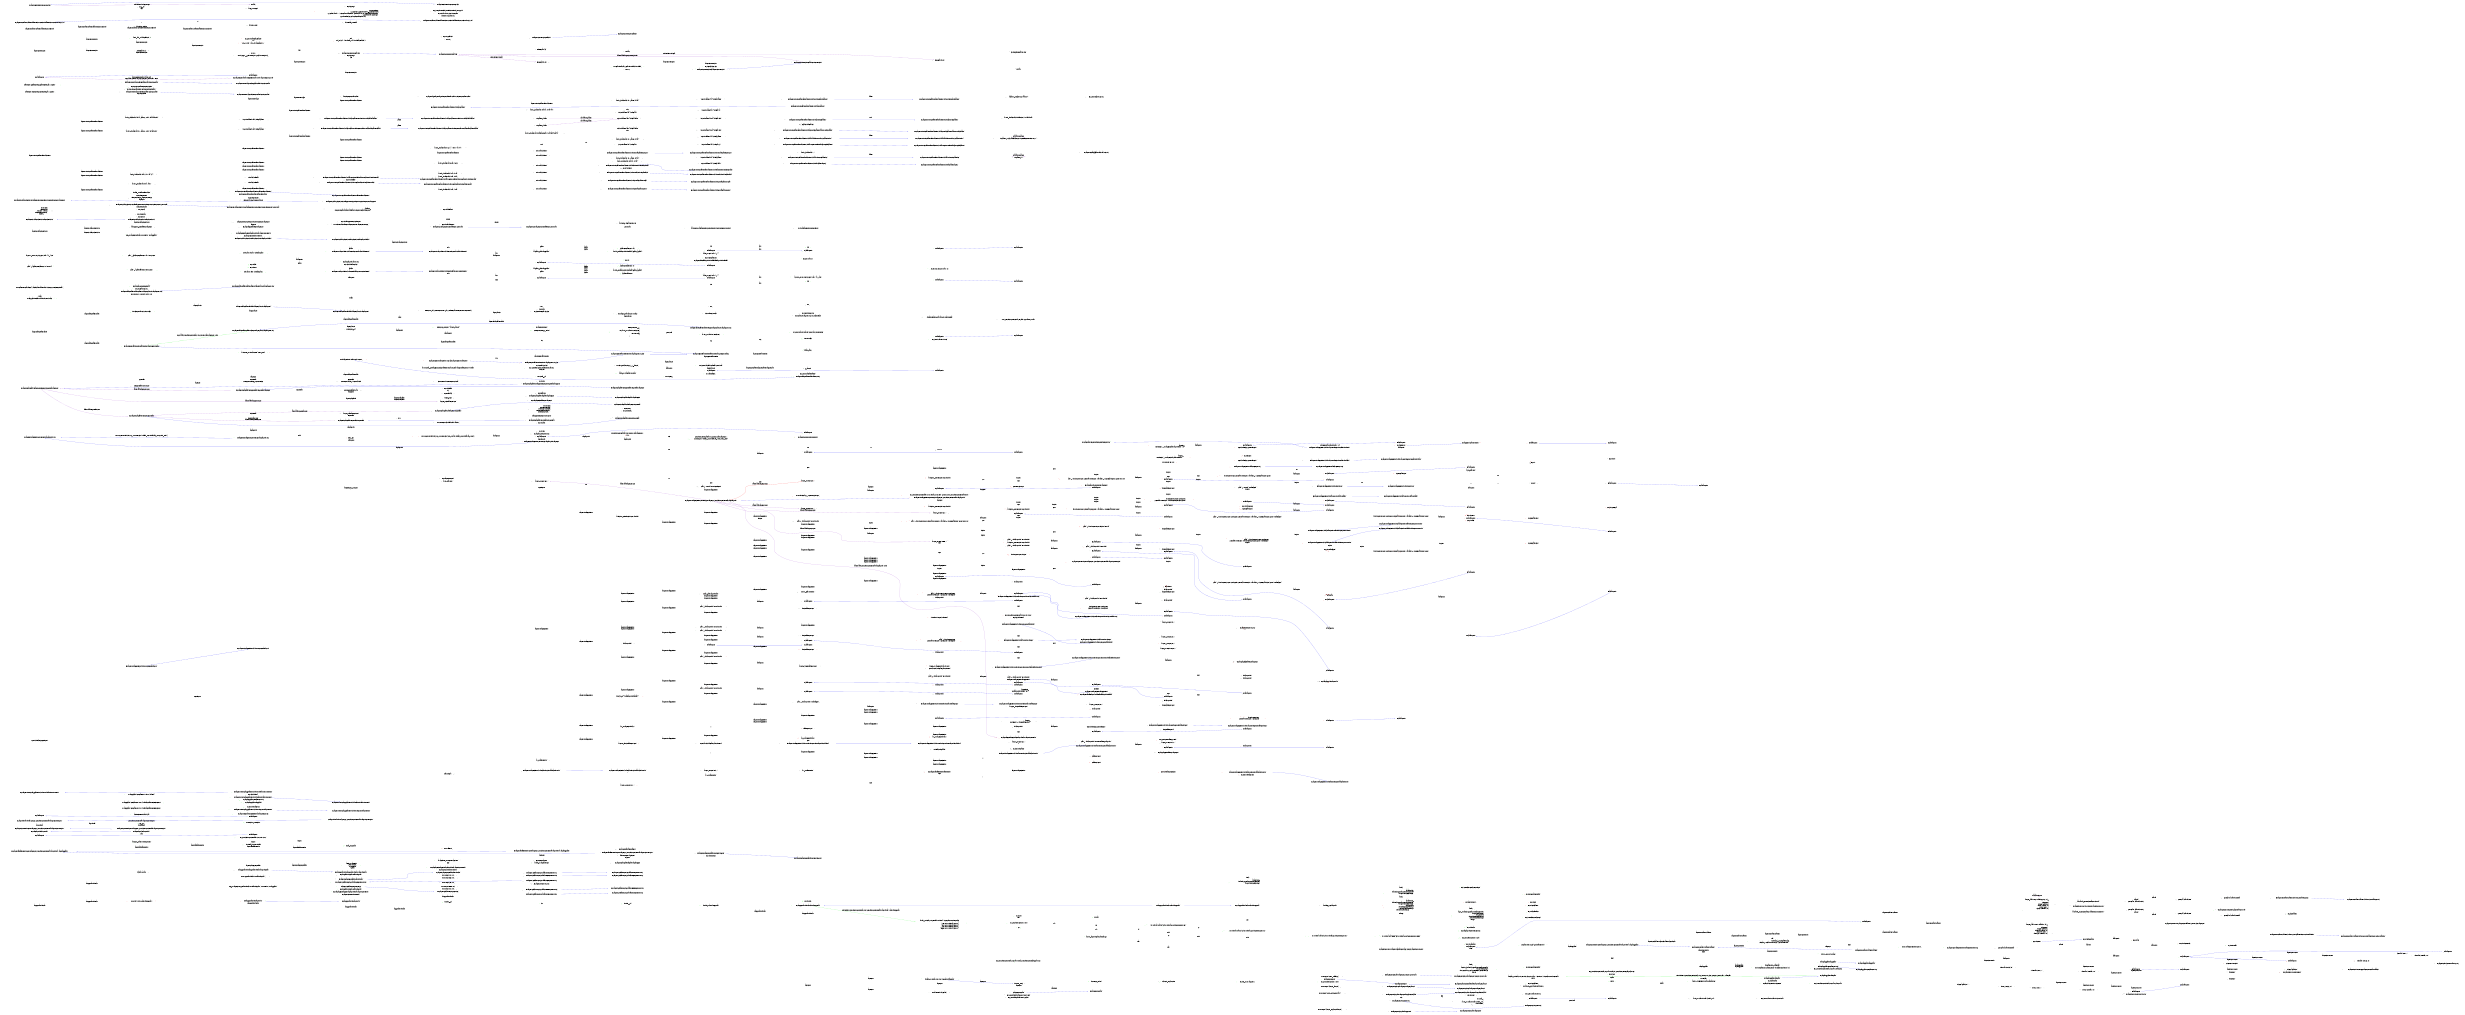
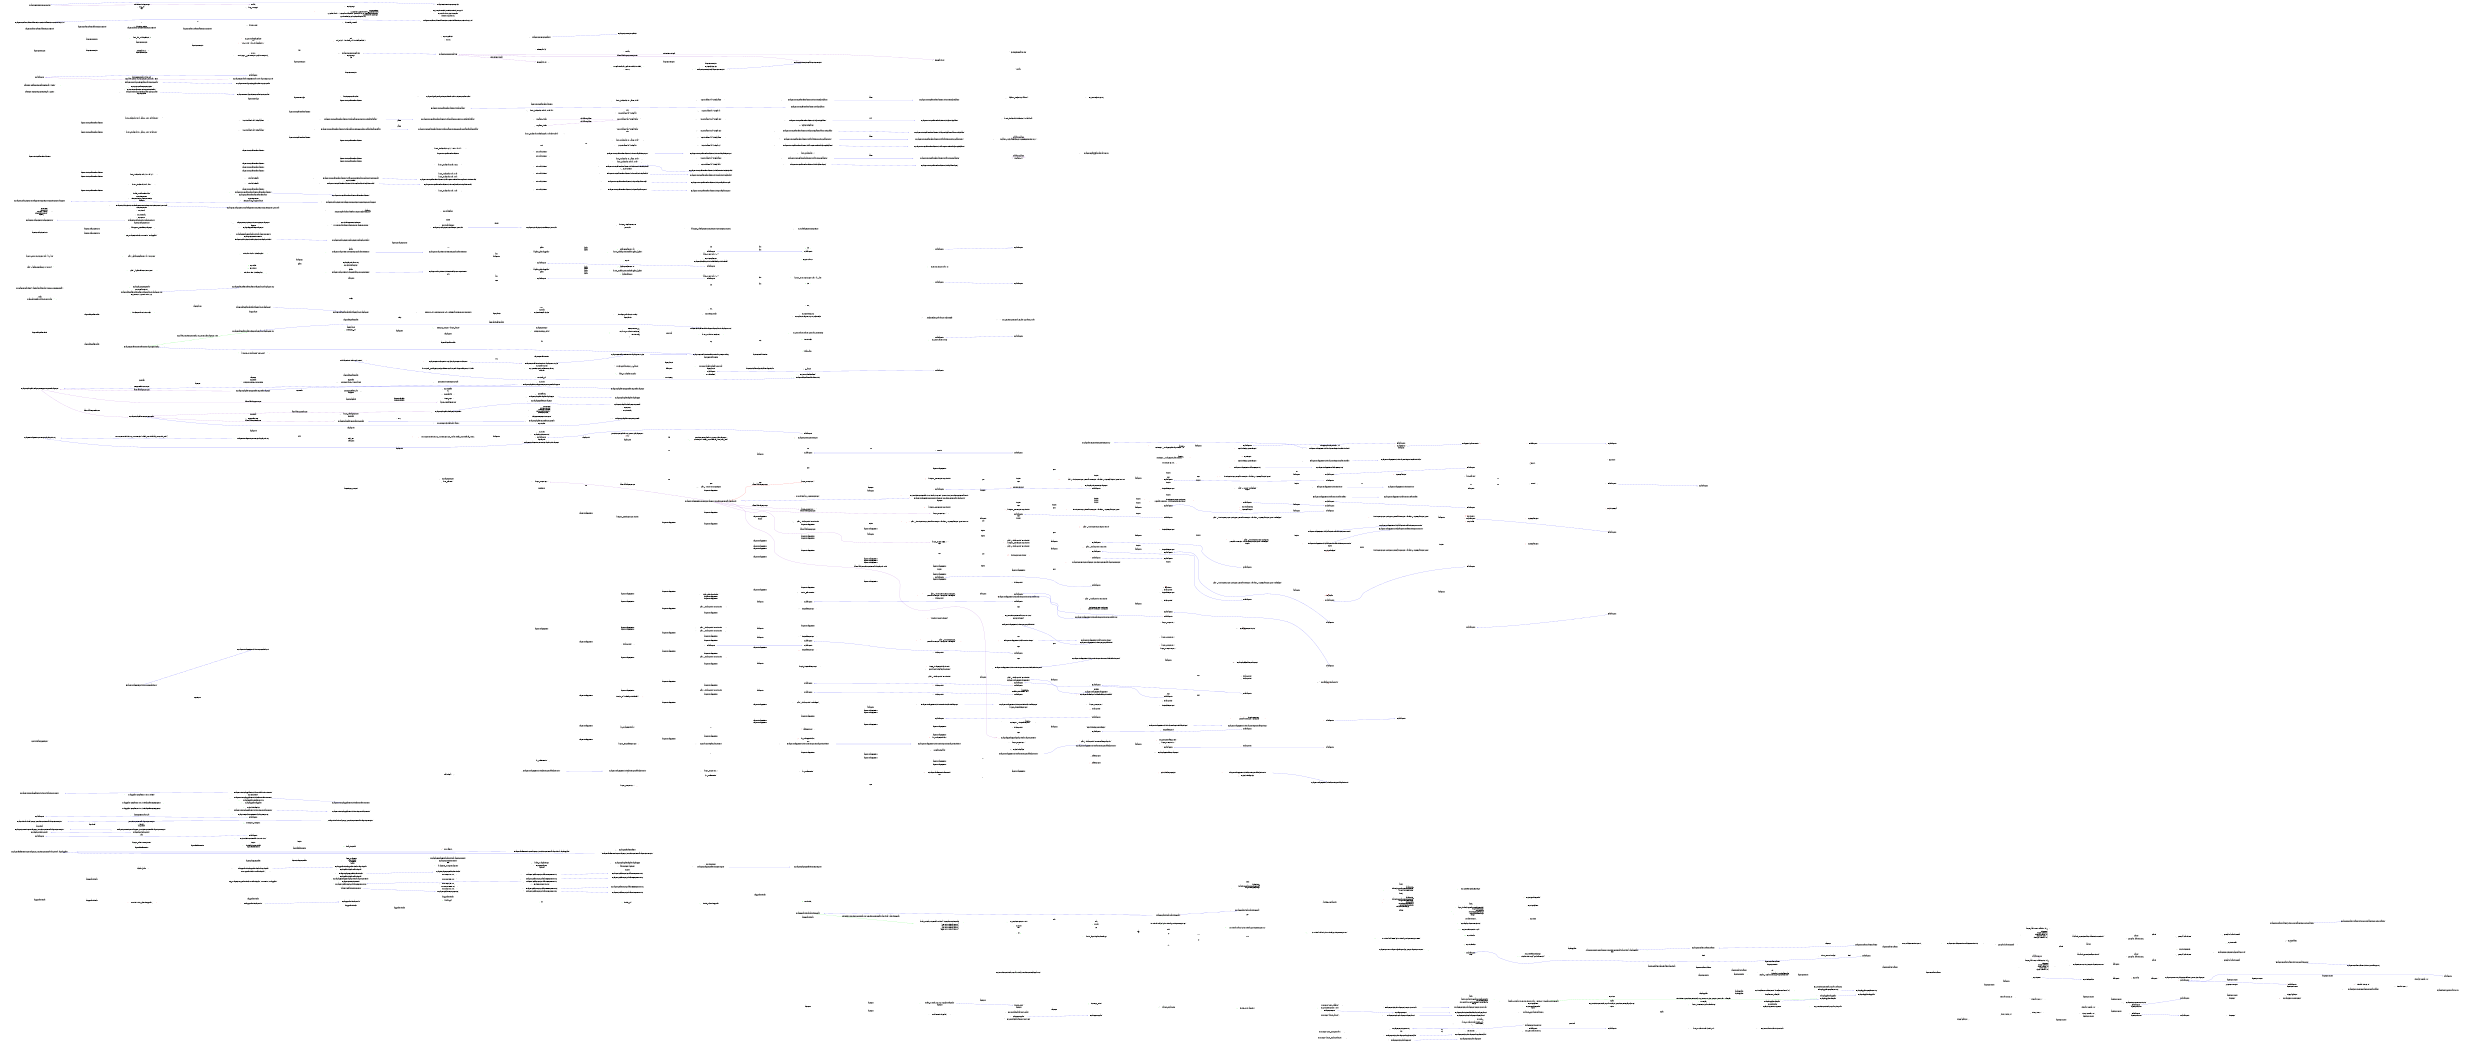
node "Entry Unk.CanCreateInstance": removed
